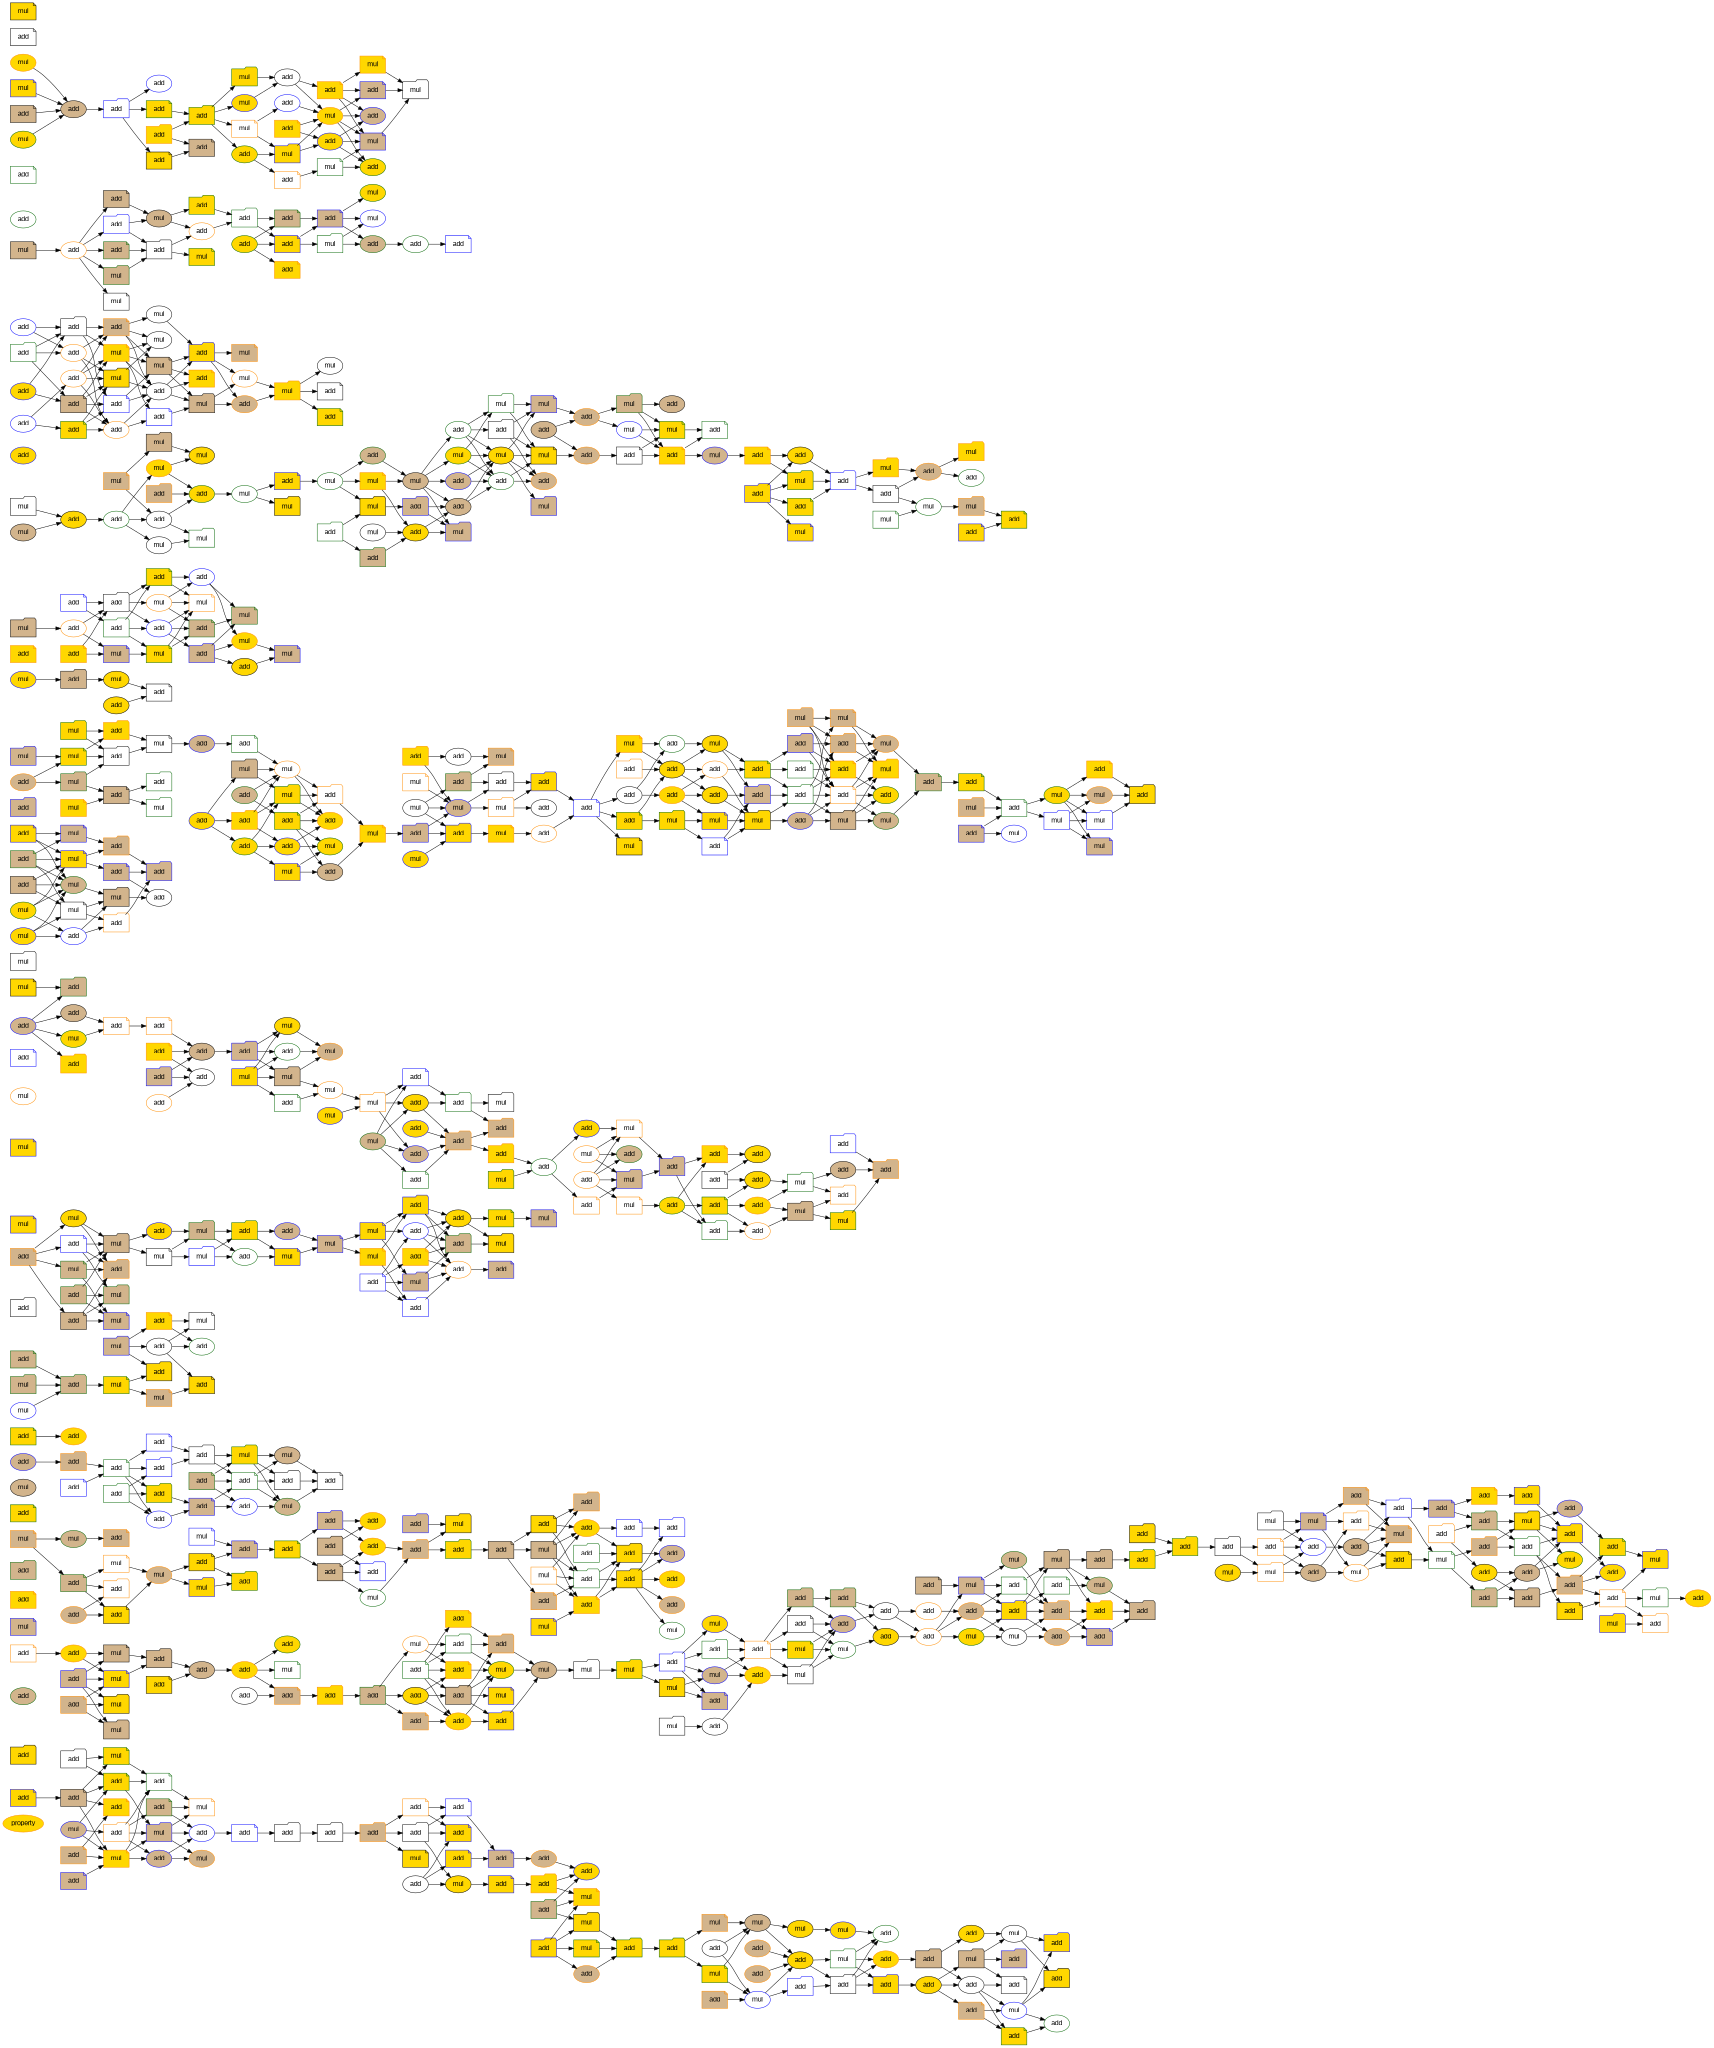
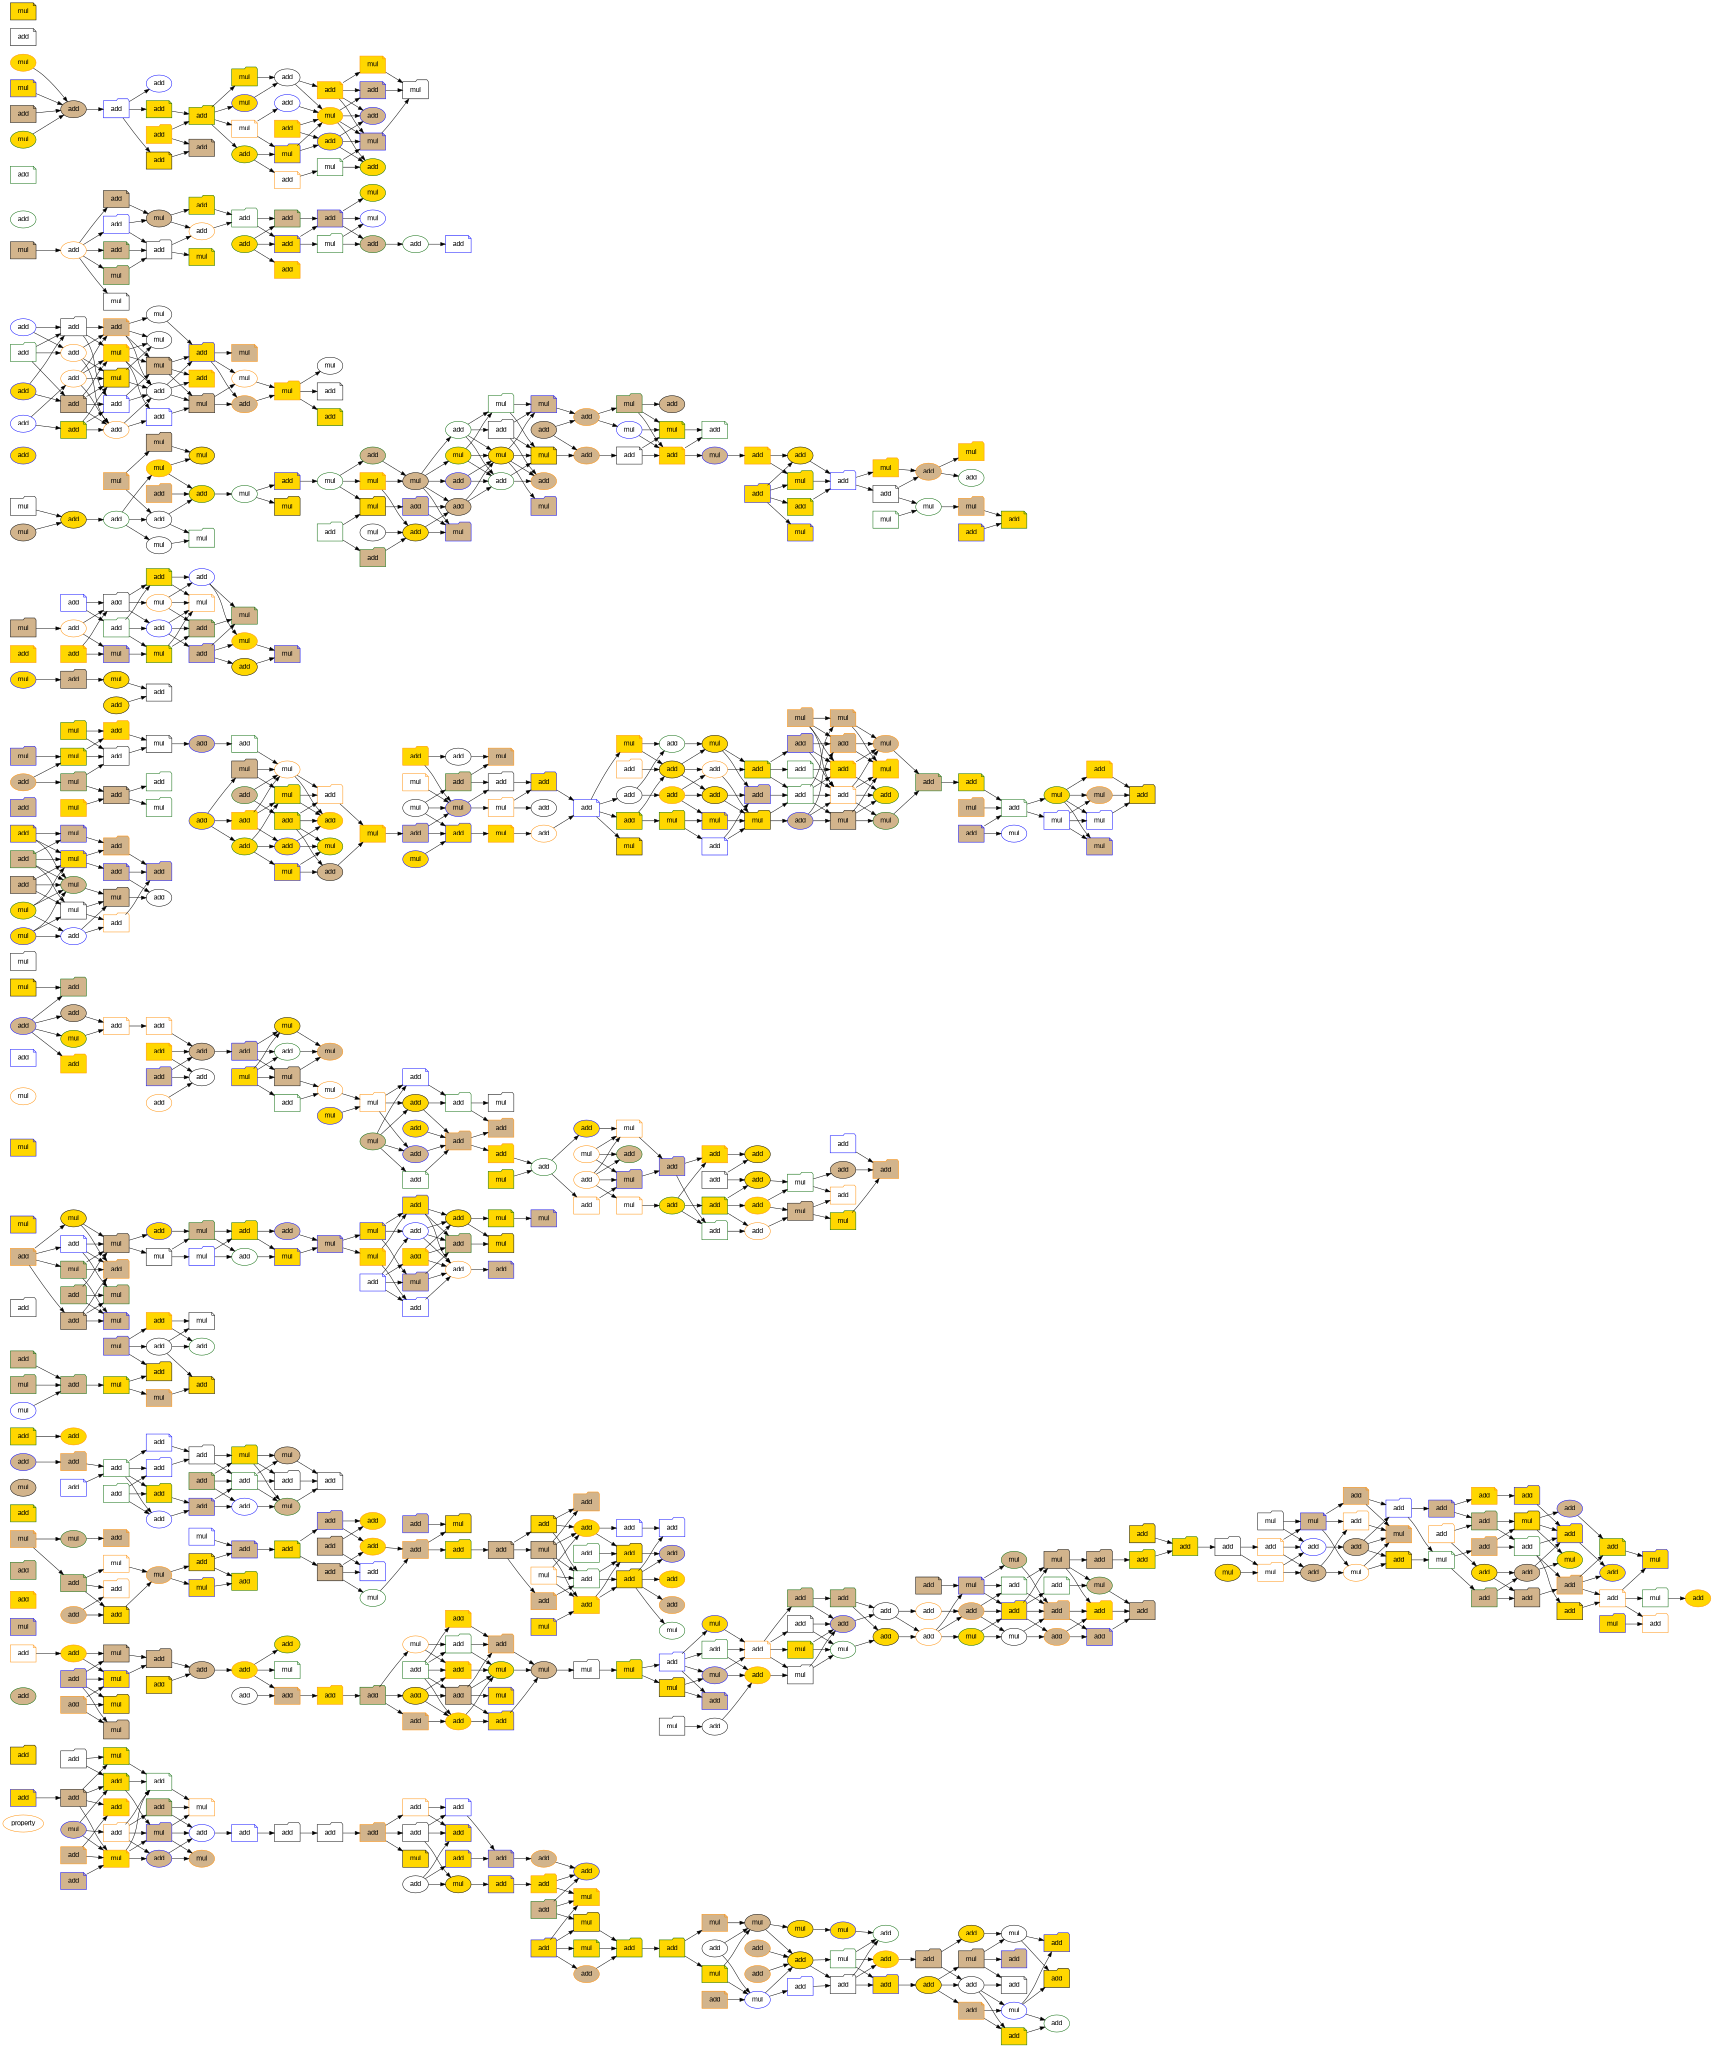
node "property": fillcolor gold -> white
